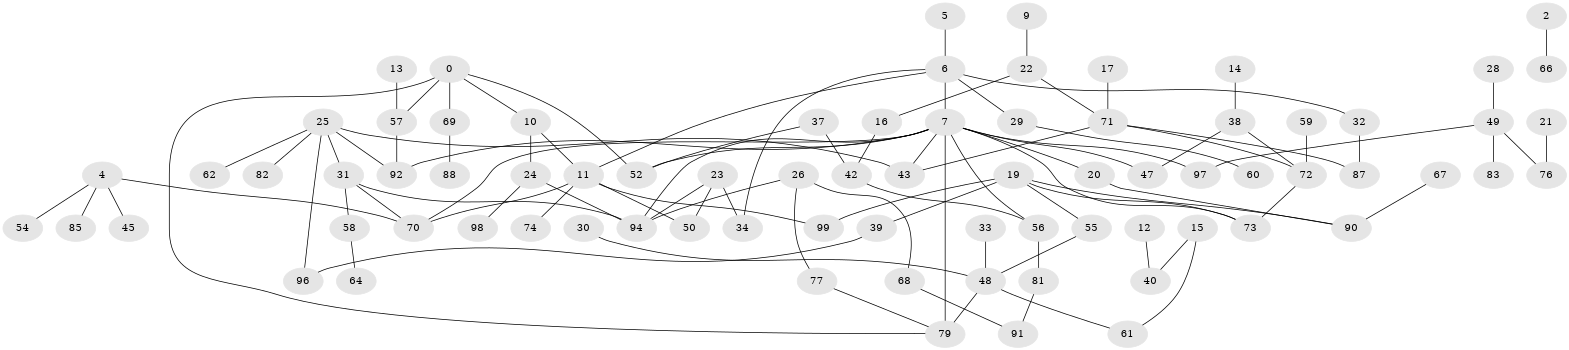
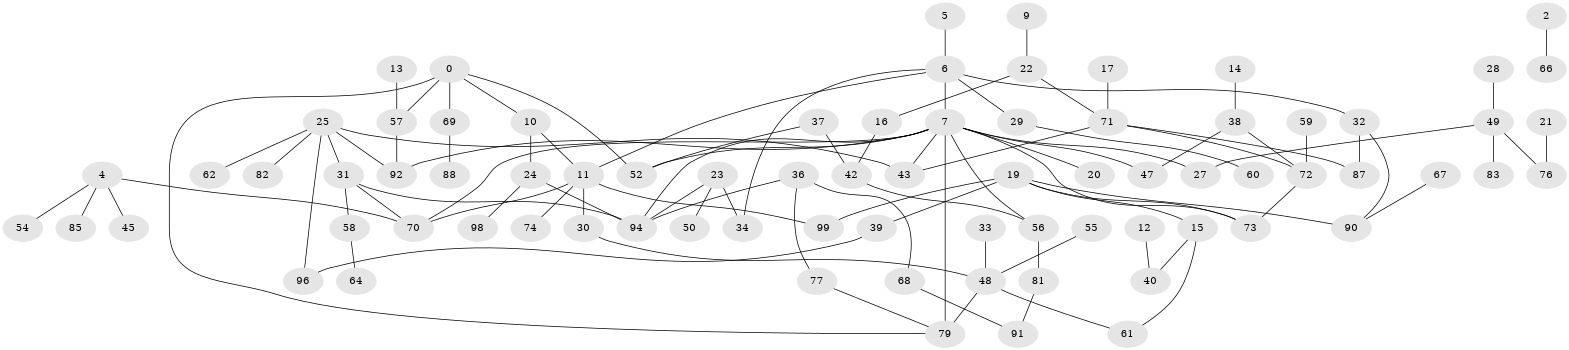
node "26": label "26" -> "36"
node "97": label "97" -> "27"
edge "20" -- "90": now "32" -- "90"
edge "11" -- "50": now "11" -- "30"
edge "19" -- "55": now "19" -- "15"
